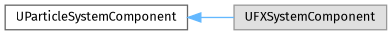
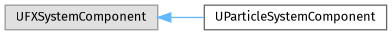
edge "UFXSystemComponent" -> "UParticleSystemComponent": reversed
